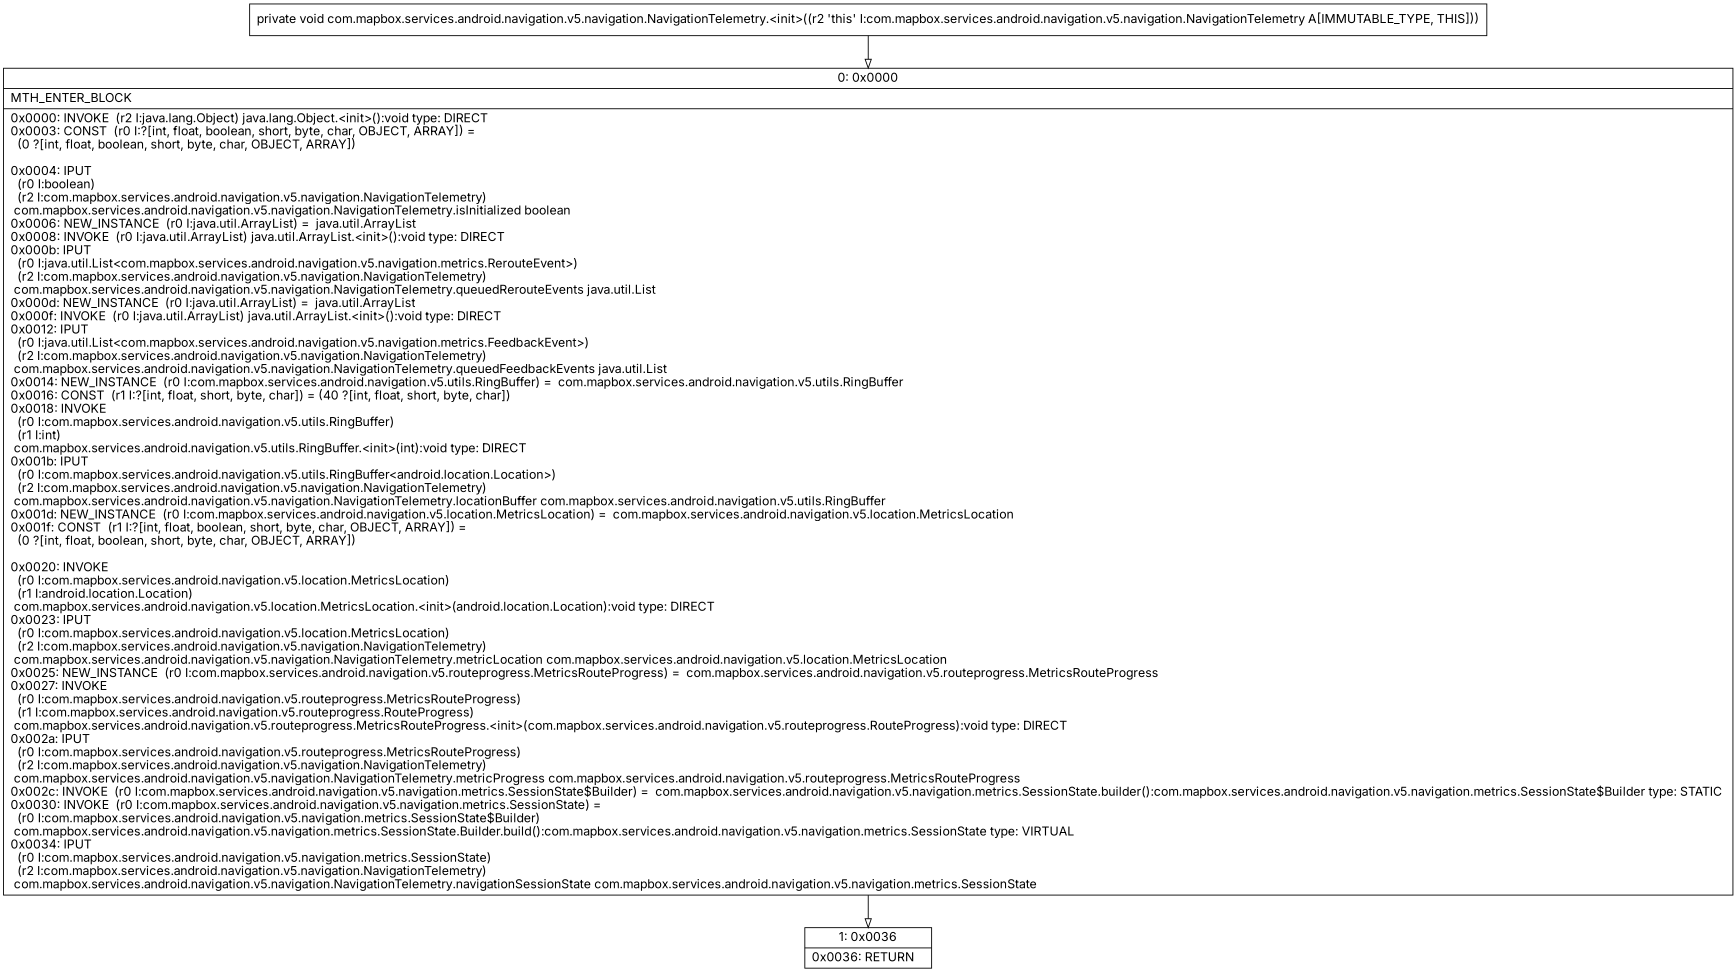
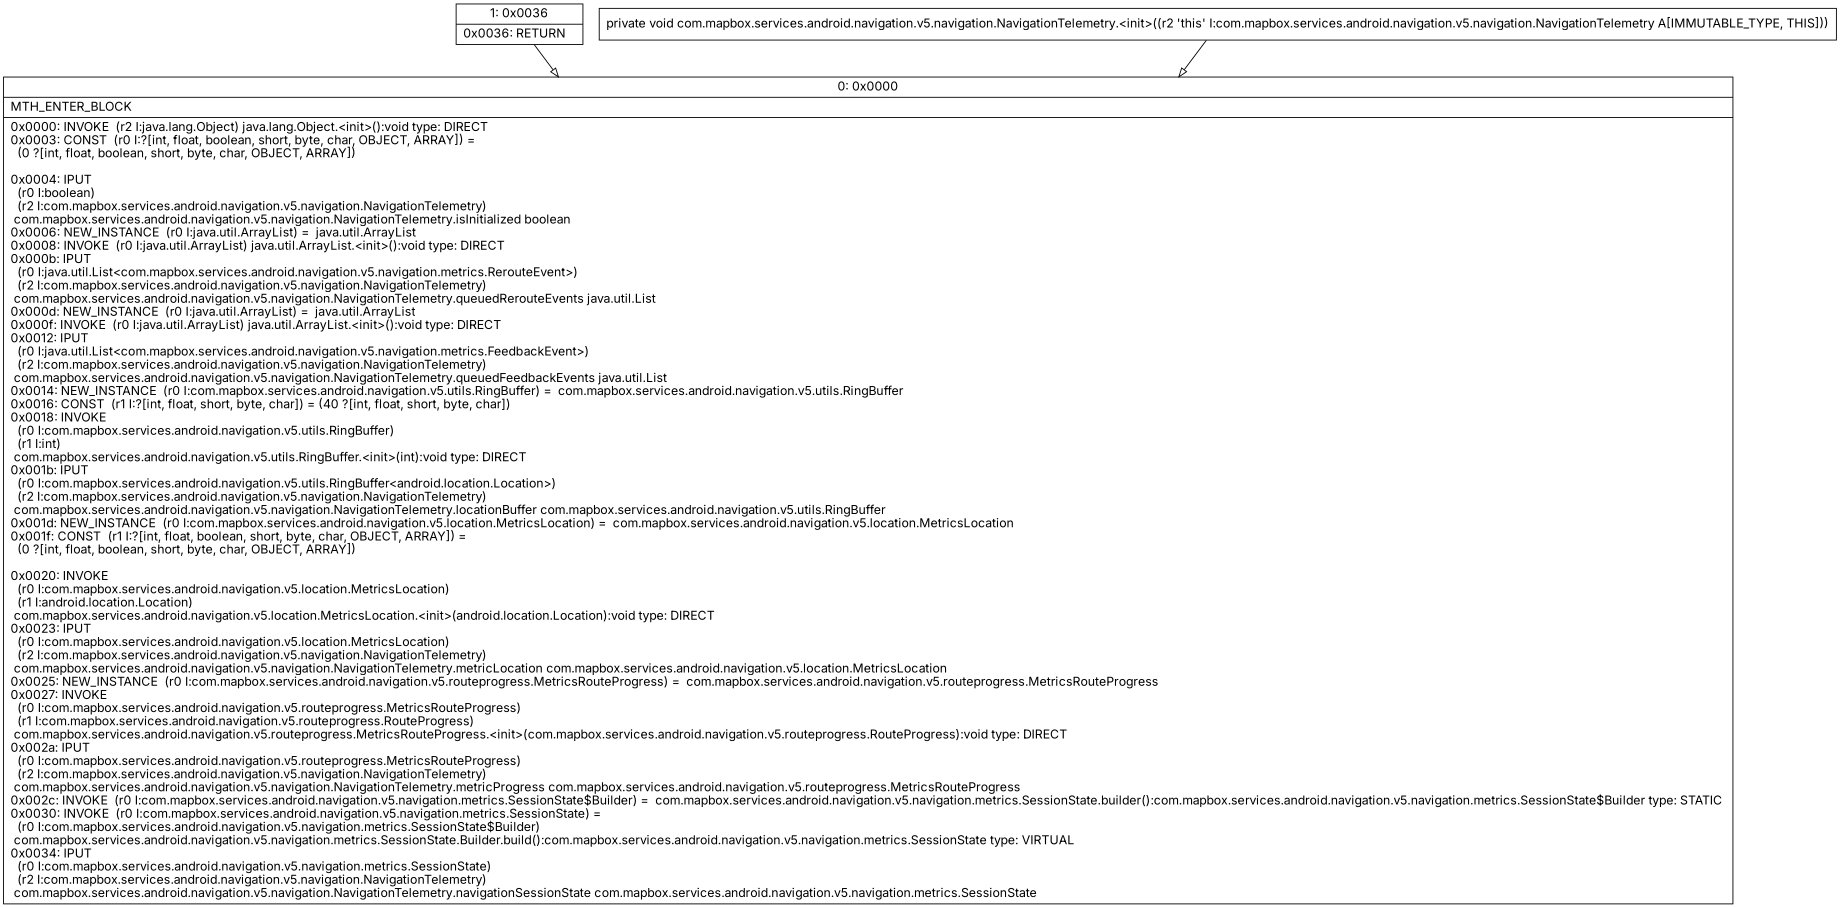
edge "0: 0x0000" -> "1: 0x0036": reversed
